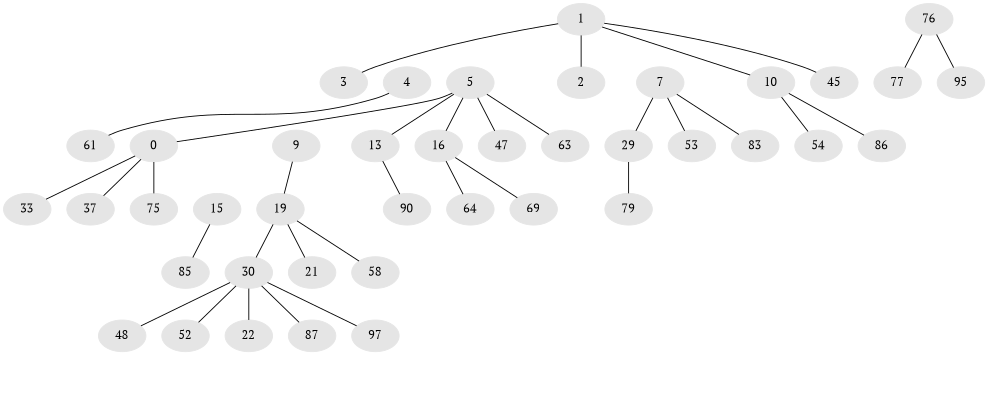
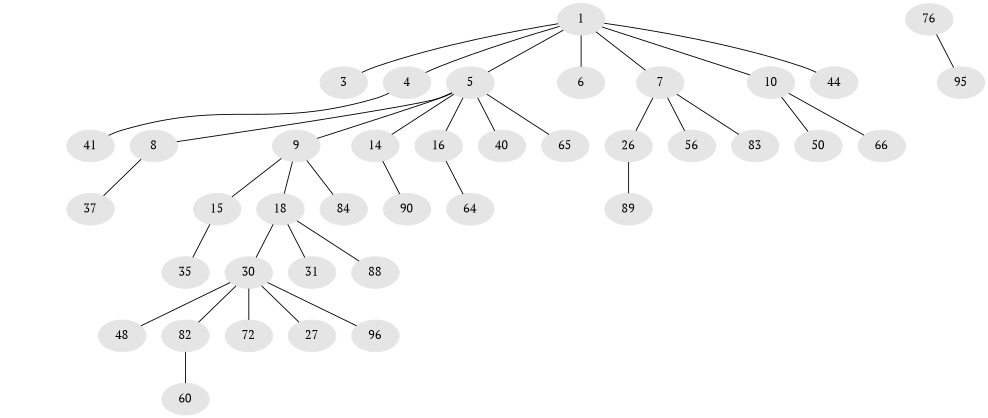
edge "1" -- "4": added
edge "1" -- "5": added
edge "1" -- "7": added
node "2": label "2" -> "6"
node "45": label "45" -> "44"
node "77": removed
edge "5" -- "9": added
node "61": label "61" -> "41"
node "0": label "0" -> "8"
node "13": label "13" -> "14"
node "47": label "47" -> "40"
node "63": label "63" -> "65"
node "29": label "29" -> "26"
node "53": label "53" -> "56"
node "54": label "54" -> "50"
node "86": label "86" -> "66"
edge "9" -- "15": added
node "33": removed
node "75": removed
node "19": label "19" -> "18"
node "84": added
node "69": removed
node "79": label "79" -> "89"
node "85": label "85" -> "35"
node "21": label "21" -> "31"
node "58": label "58" -> "88"
node "52": label "52" -> "82"
node "22": label "22" -> "72"
node "87": label "87" -> "27"
node "97": label "97" -> "96"
node "60": added
